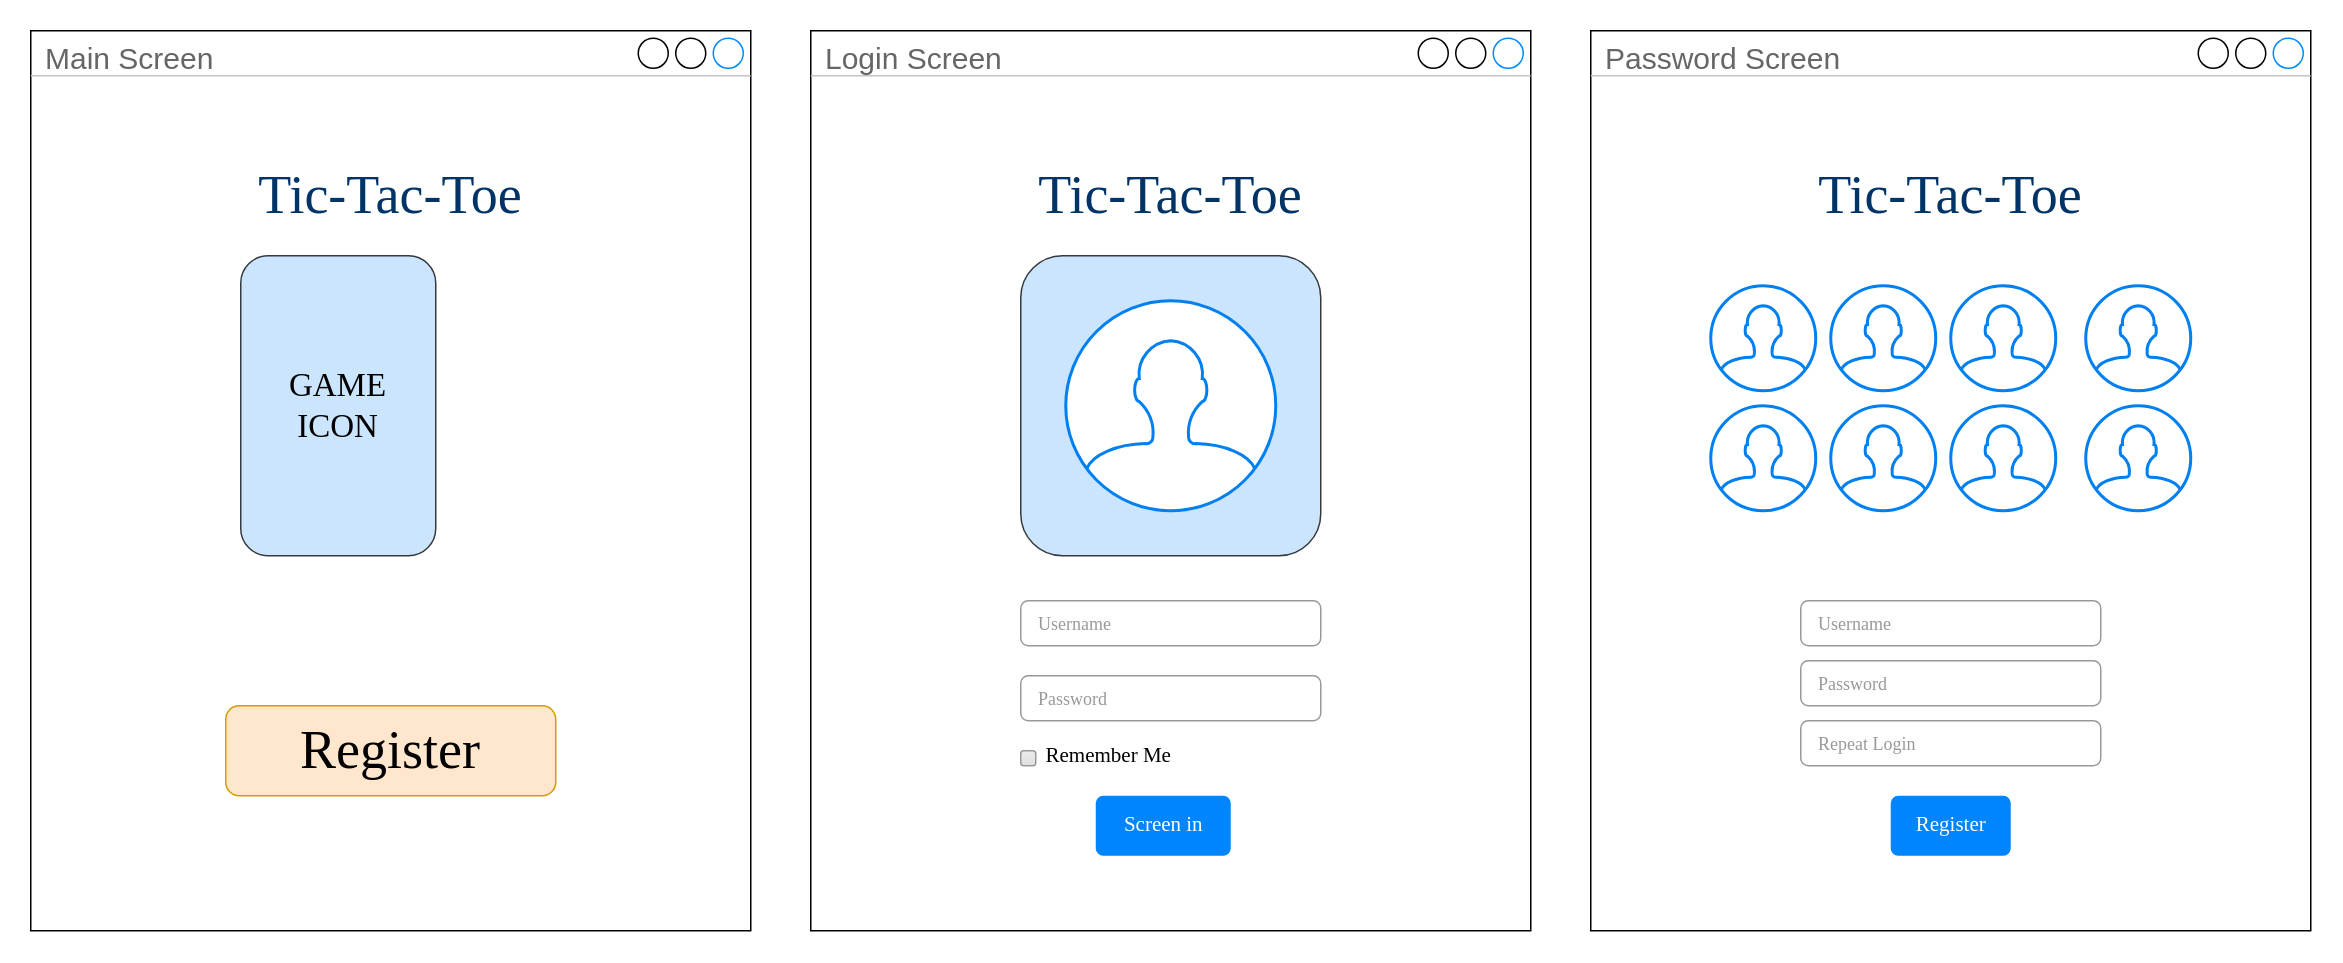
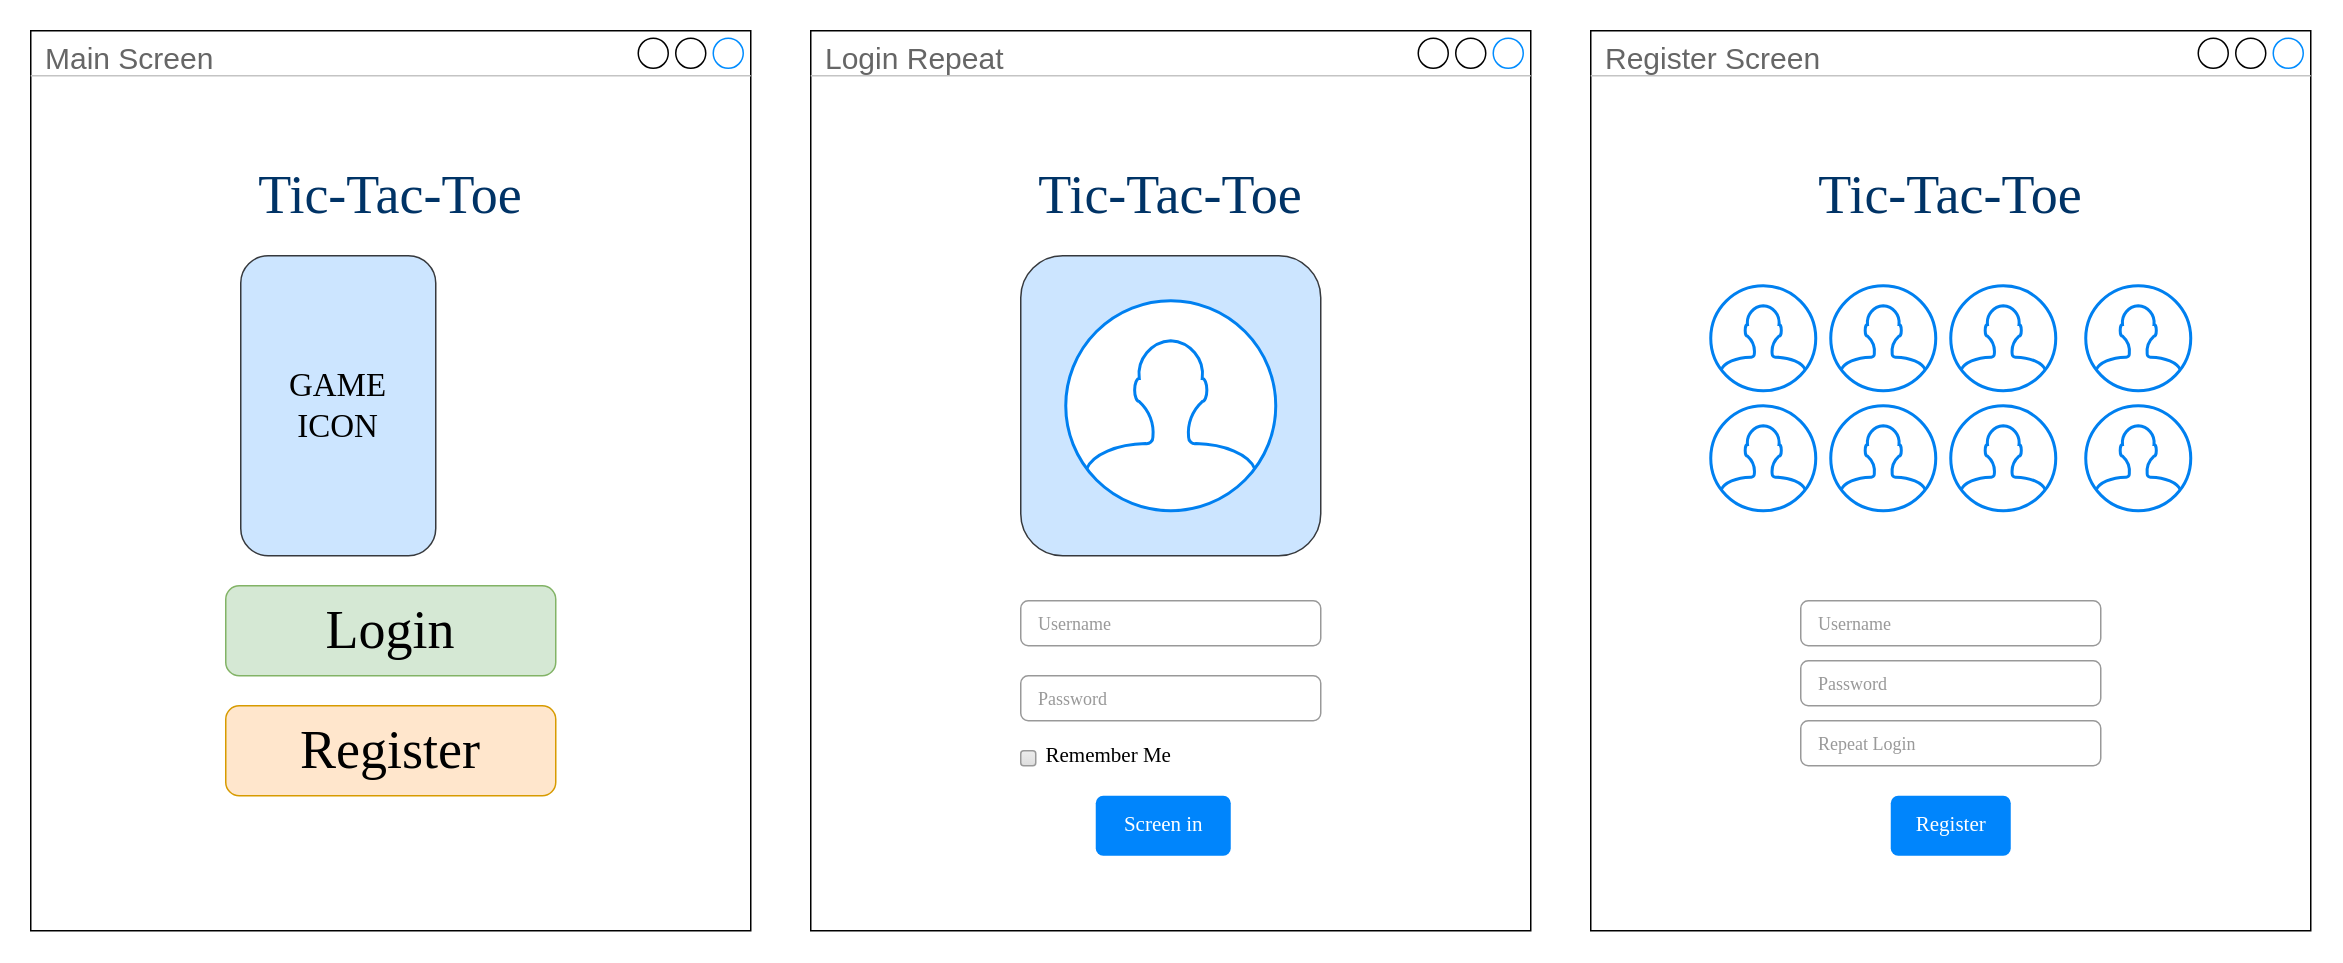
node "Login Screen": label "Login Screen" -> "Login Repeat"
node "Password Screen": label "Password Screen" -> "Register Screen"
node "Login": added
